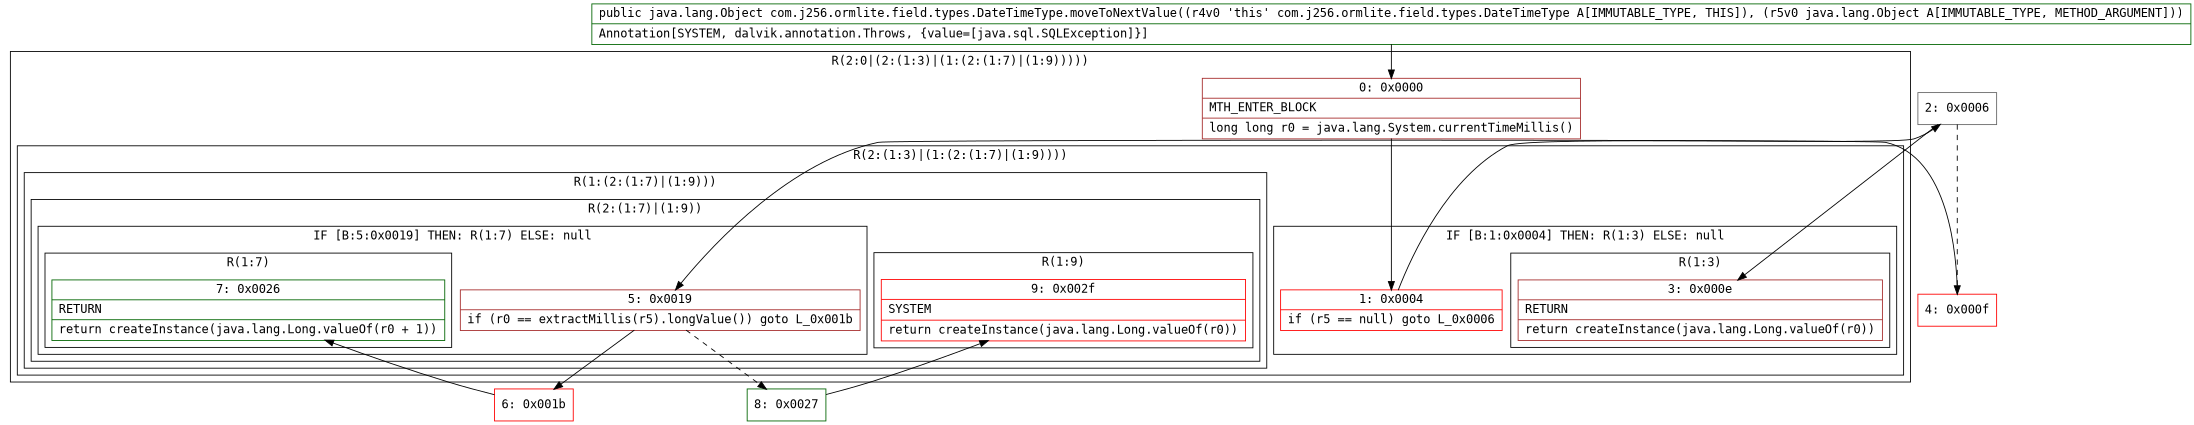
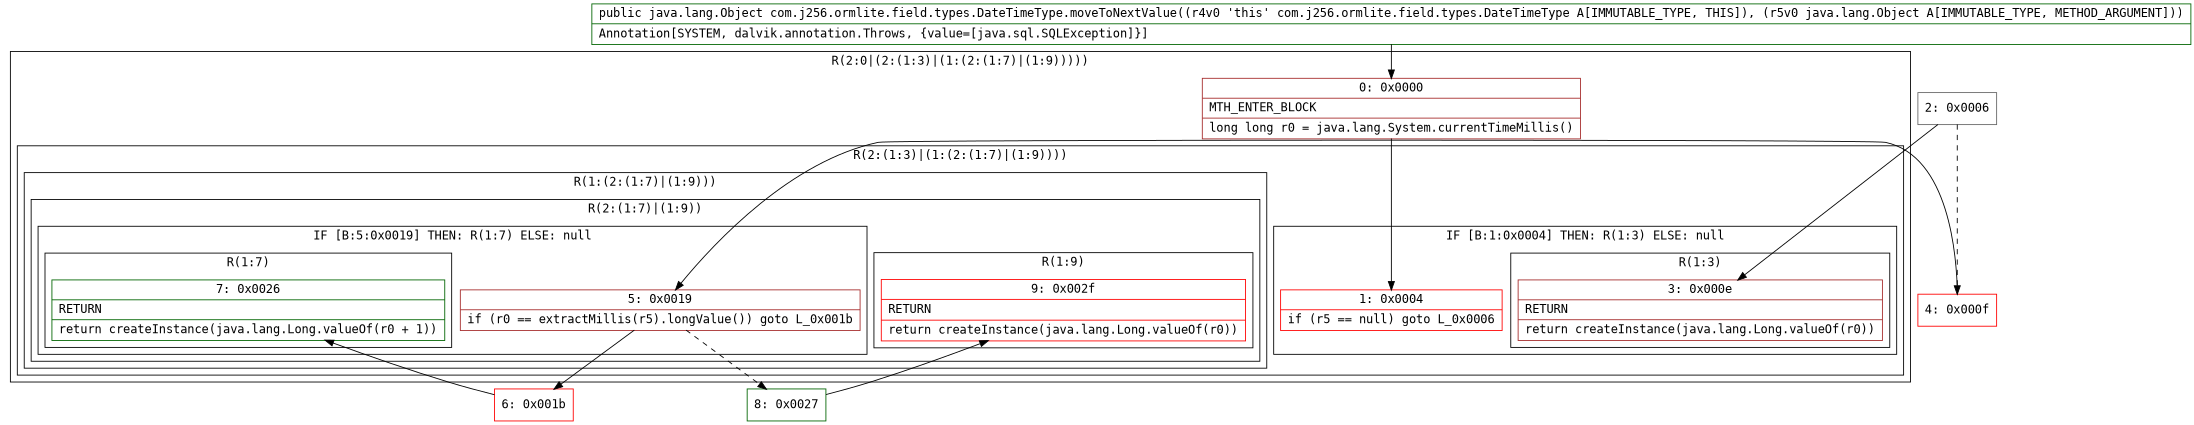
edge "1: 0x0004" -> "2: 0x0006": removed
node "9: 0x002f": text "SYSTEM" -> "RETURN"
